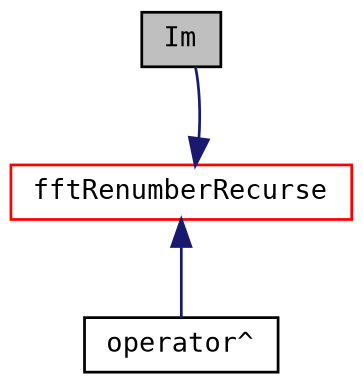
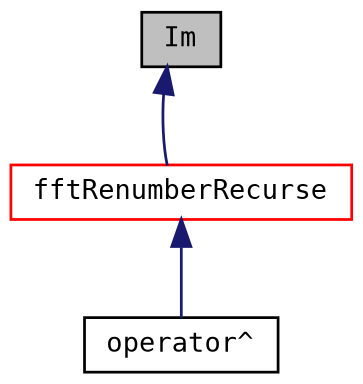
edge "Im" -> "fftRenumberRecurse": reversed
